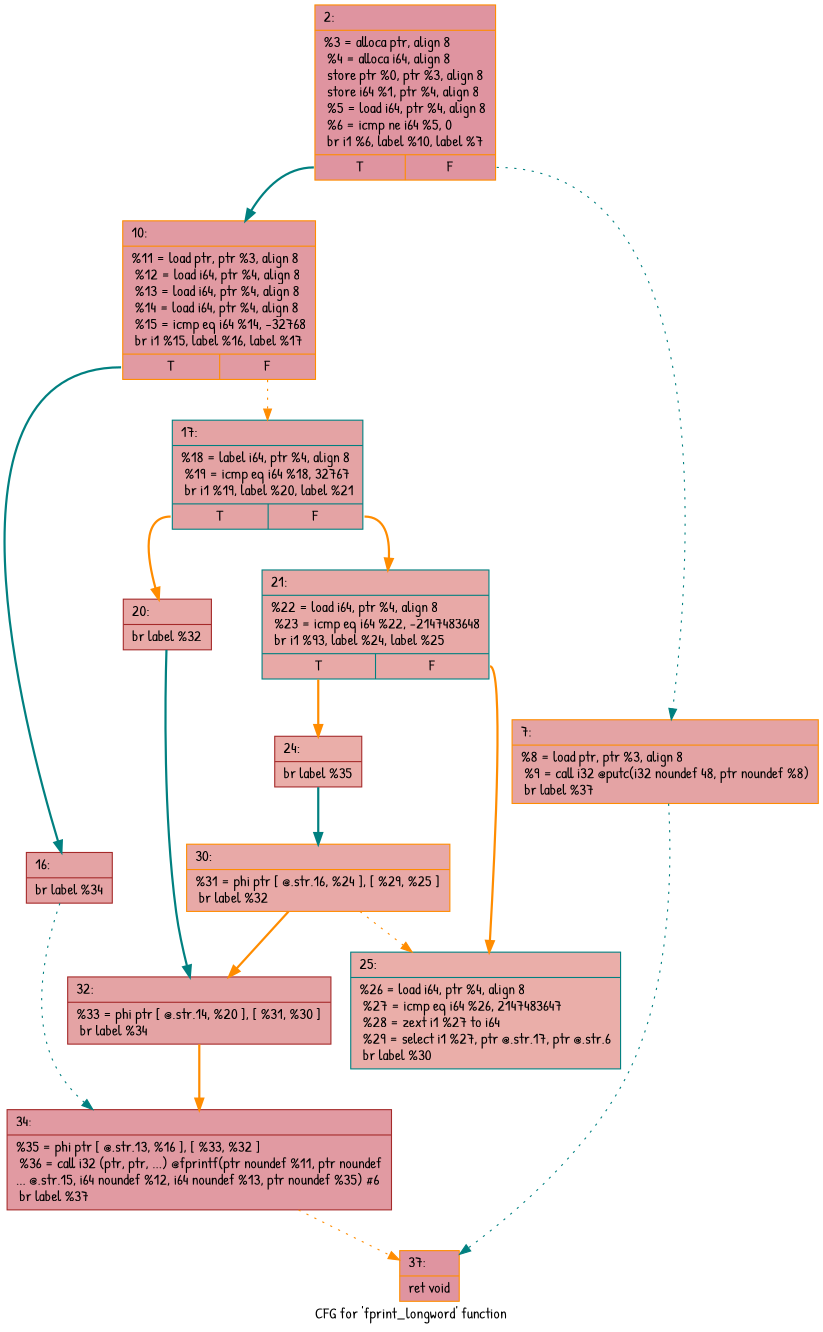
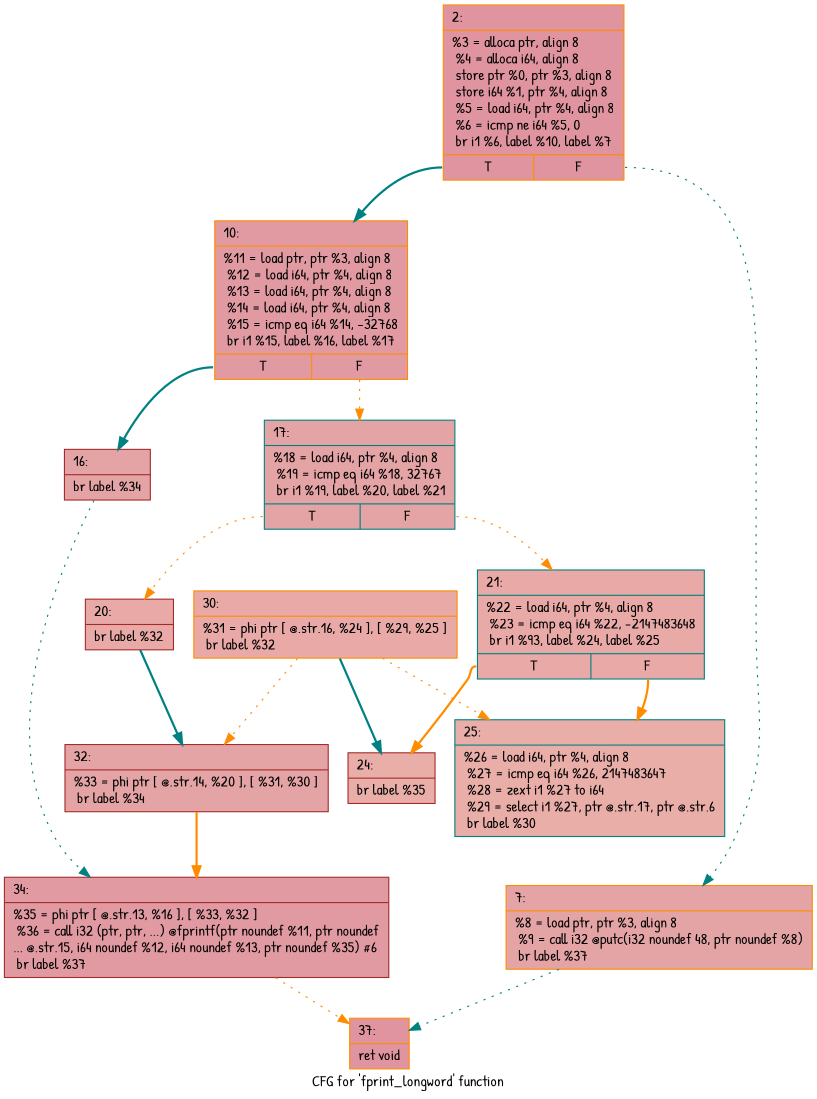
node "17:": text "%18 = label i64, ptr %4, align 8" -> "%18 = load i64, ptr %4, align 8"
edge "17:" -> "21:": style bold -> dotted
edge "17:" -> "20:": style bold -> dotted
edge "24:" -> "30:": reversed
edge "30:" -> "32:": style bold -> dotted
